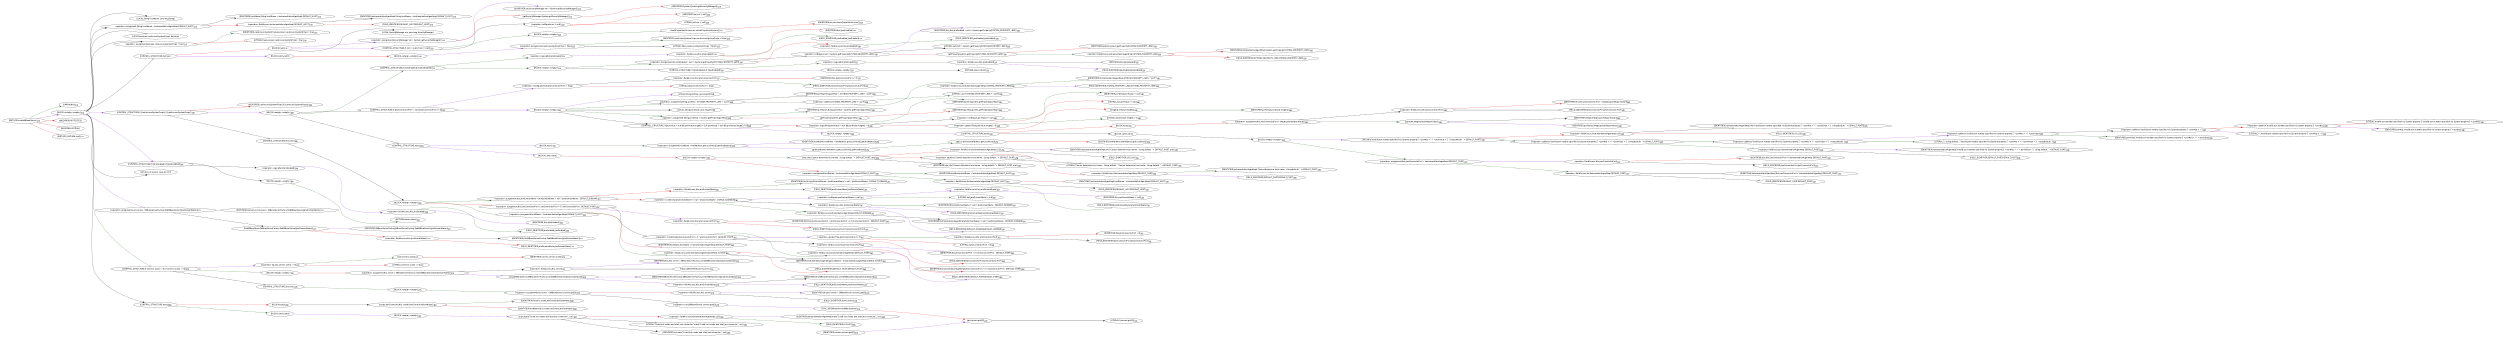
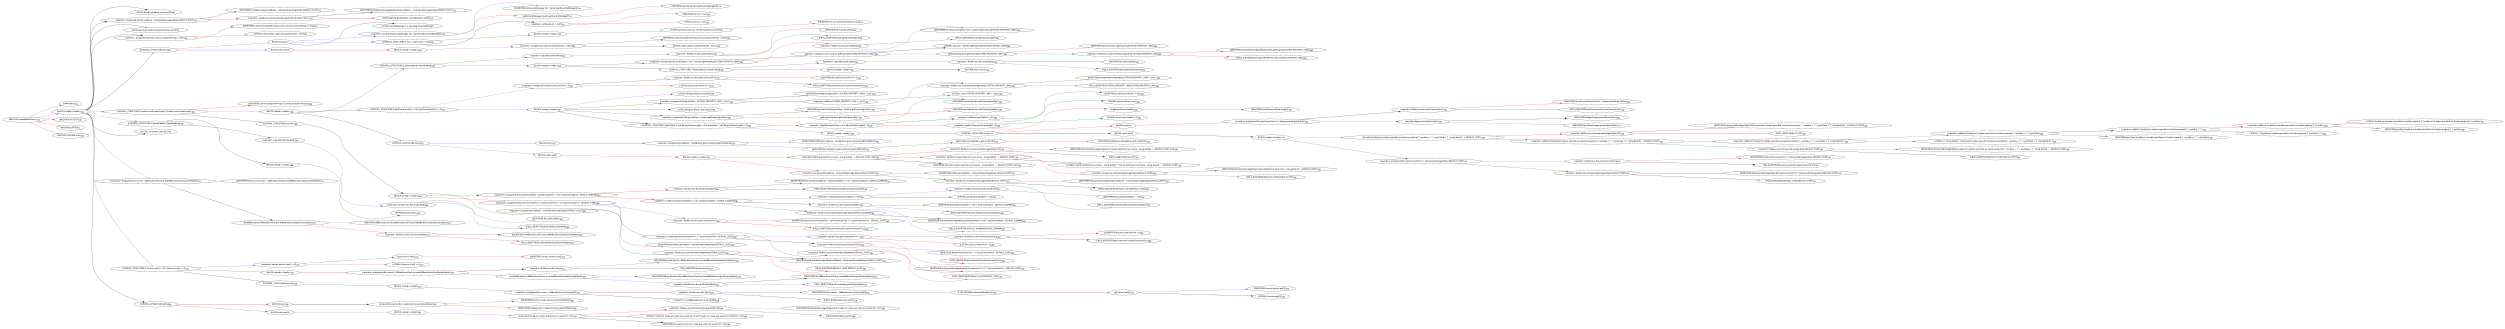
edge "(<operator>.notEquals,portValue != null)" -> "(LITERAL,null,portValue != null)": color red -> darkgreen
edge "(<operator>.cast,(MBeanServer) servers.get(0))" -> "(TYPE_REF,MBeanServer,MBeanServer)": now "(IDENTIFIER,this,this.server = (MBeanServer) servers.get(0))" -> "(TYPE_REF,MBeanServer,MBeanServer)"
edge "(IDENTIFIER,servers,servers.get(0))" -> "(get,servers.get(0))": reversed
